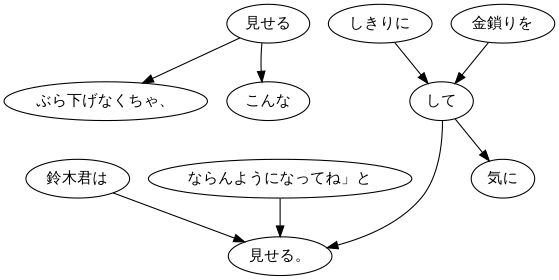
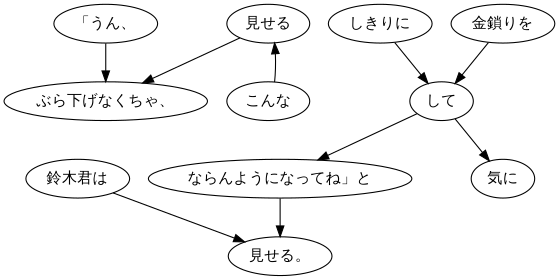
node "「うん、": added
edge "見せる" -> "こんな": reversed
edge "して" -> "見せる。": now "して" -> "ならんようになってね」と"
